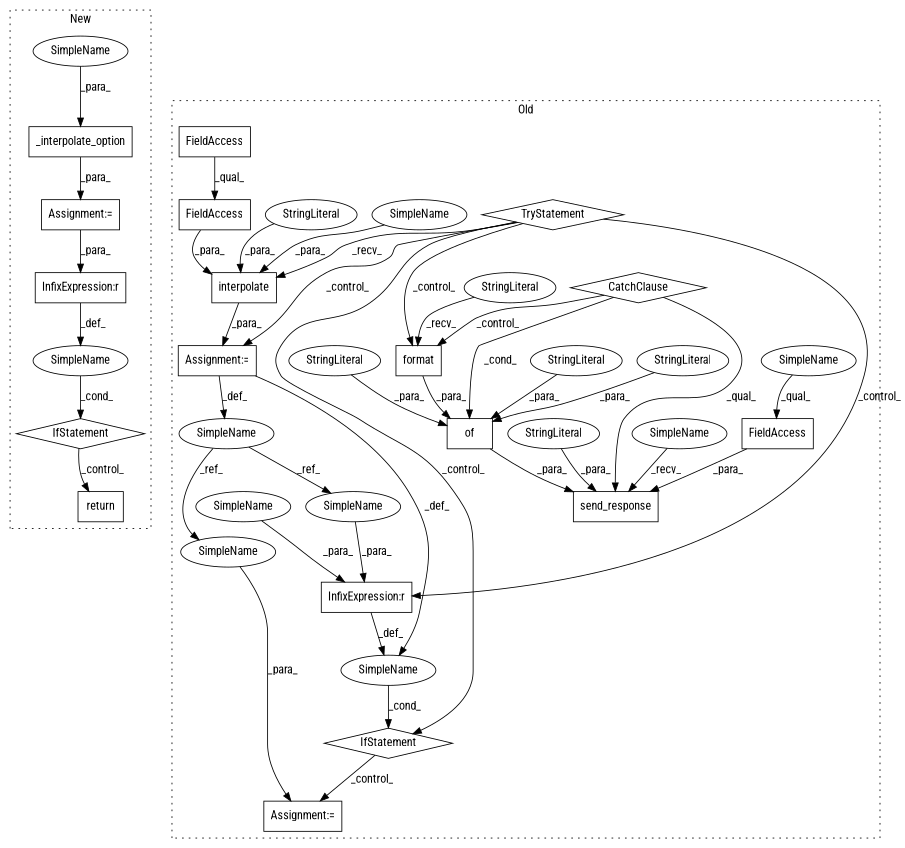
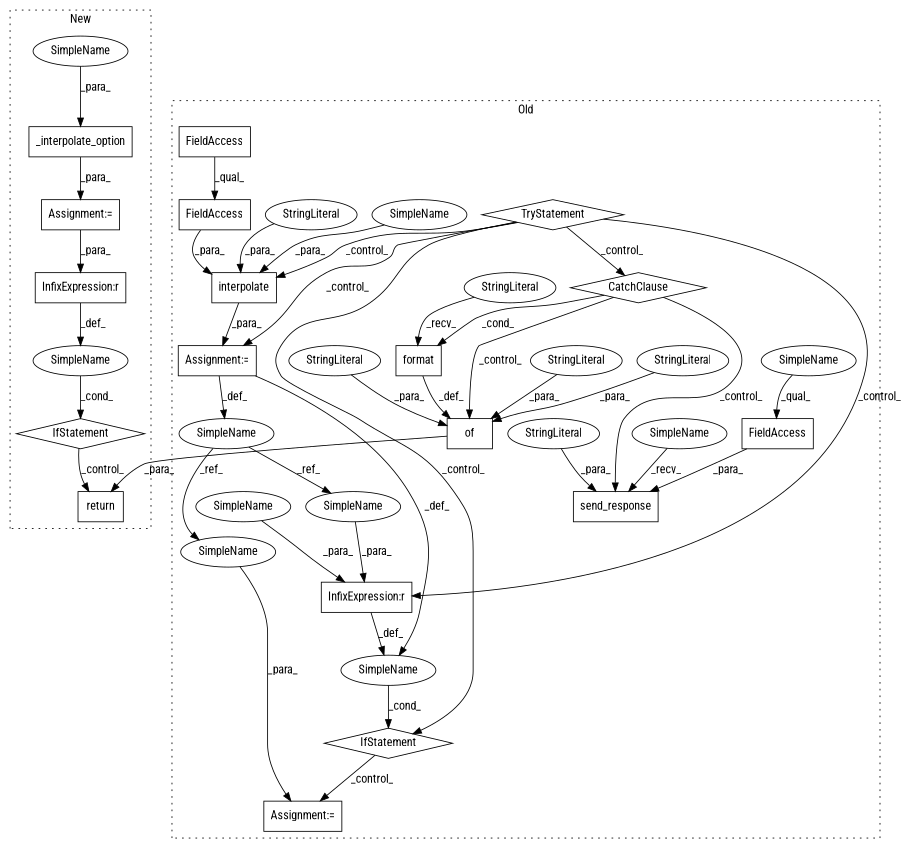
edge "TryStatement" -> "interpolate": label "_recv_" -> "_control_"
edge "TryStatement" -> "format": now "TryStatement" -> "CatchClause"
edge "CatchClause" -> "format": label "_control_" -> "_cond_"
edge "CatchClause" -> "of": label "_cond_" -> "_control_"
edge "format" -> "of": label "_para_" -> "_def_"
edge "CatchClause" -> "send_response": label "_qual_" -> "_control_"
edge "of" -> "send_response": now "of" -> "return"
